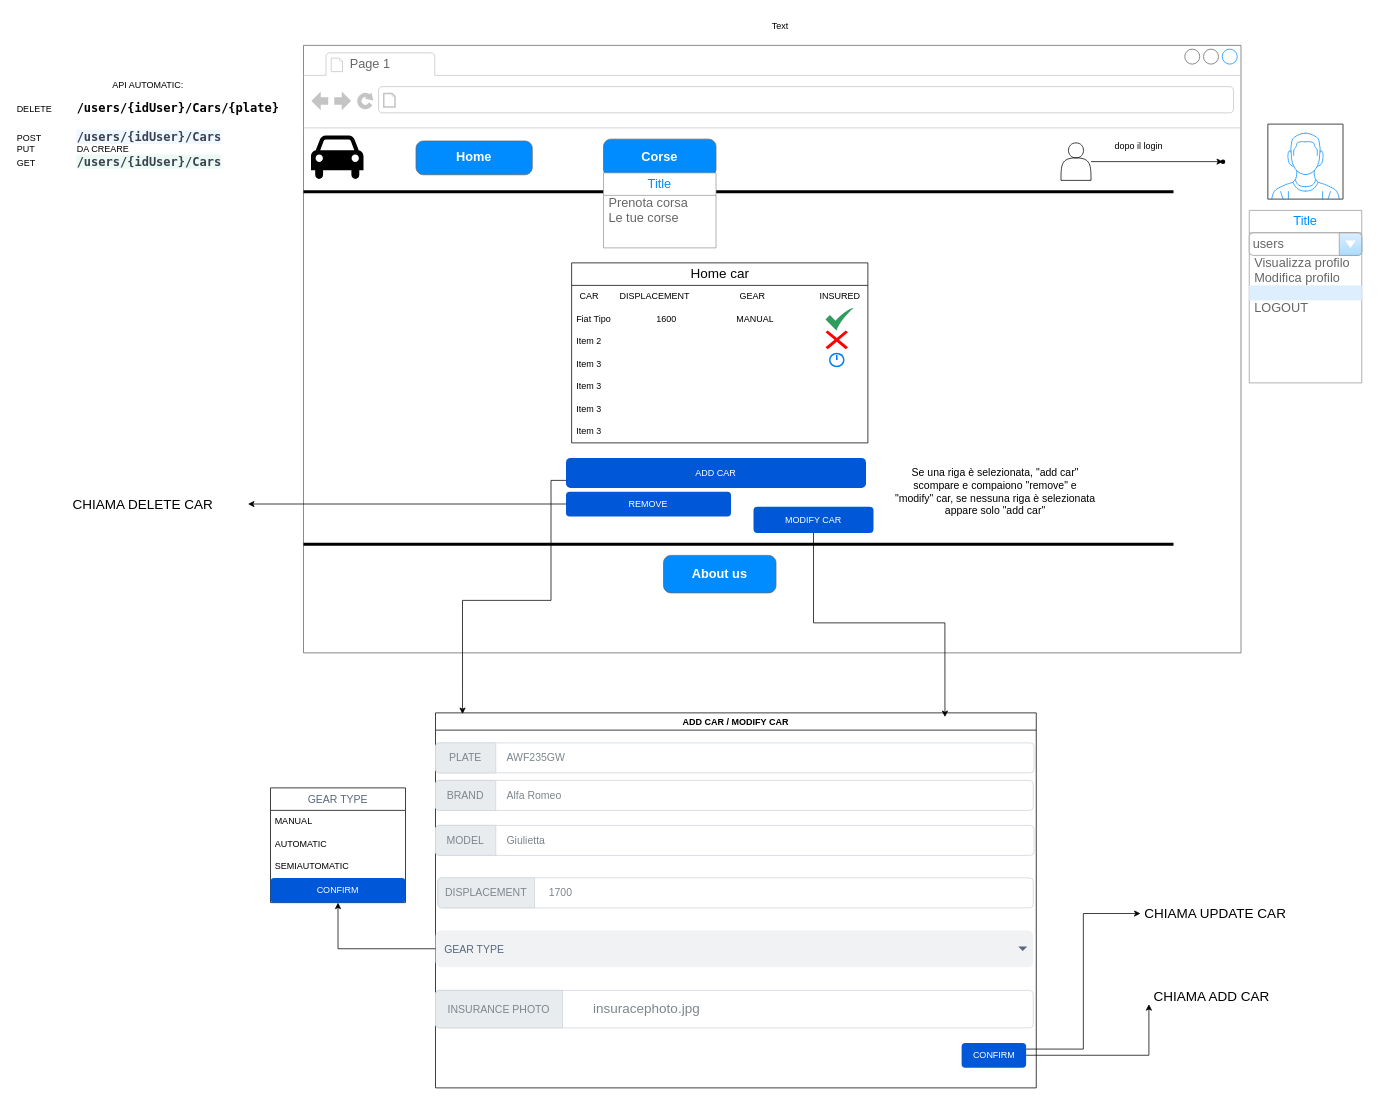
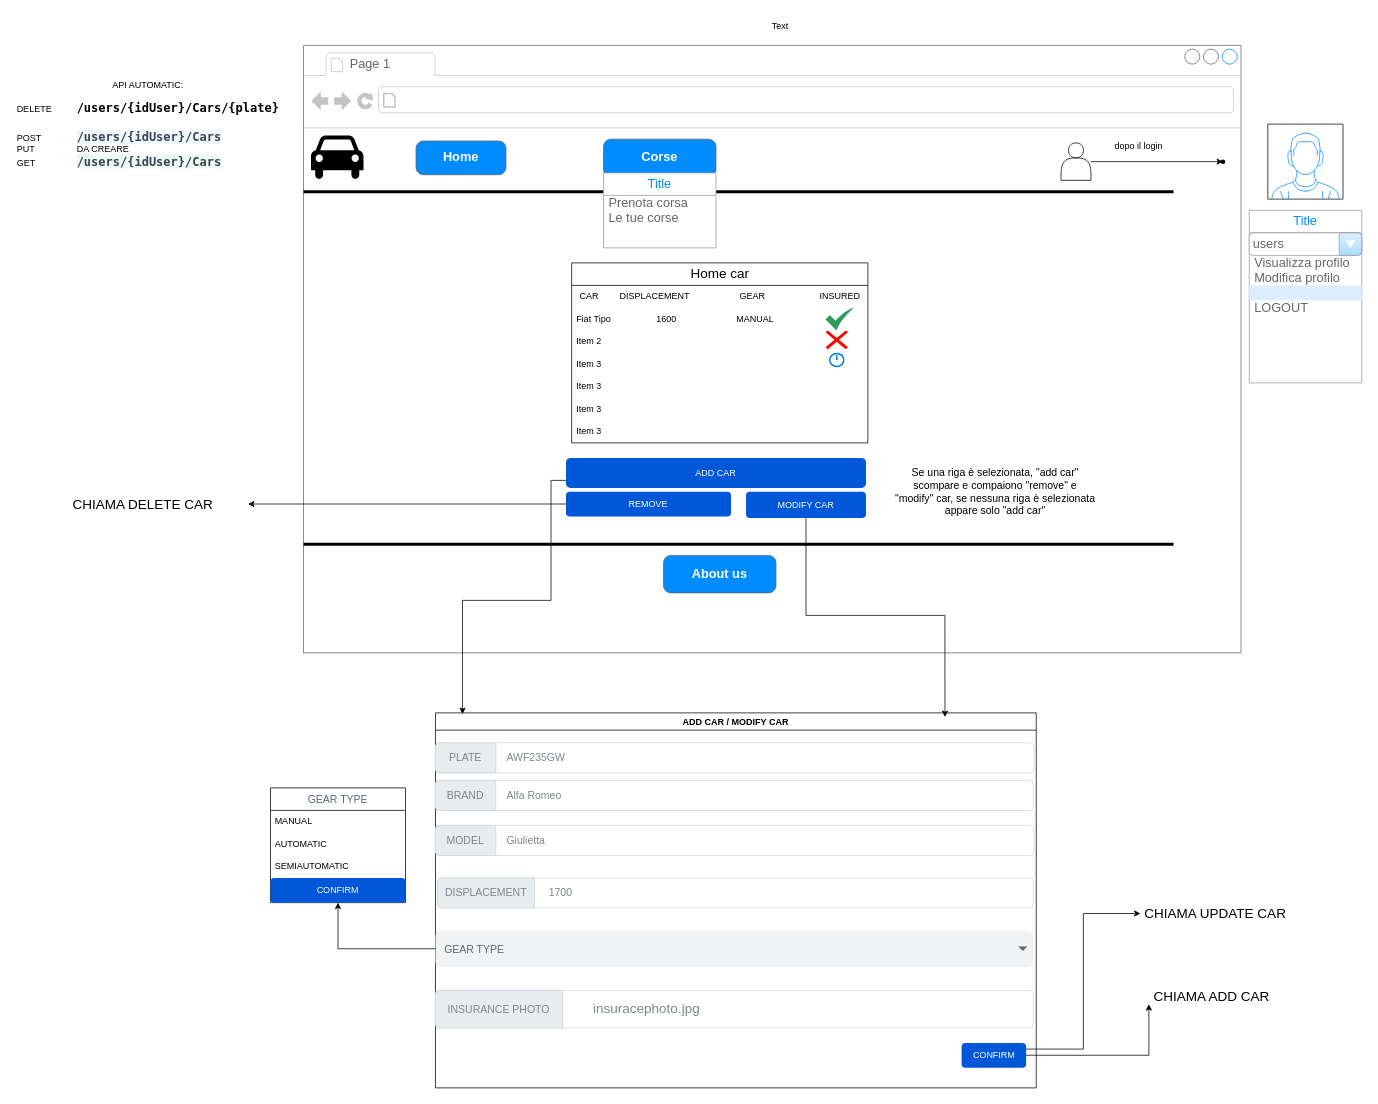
node "Home": size 116x34 -> 90x34
node "MODIFY CAR": moved (813, 520) -> (806, 505)
